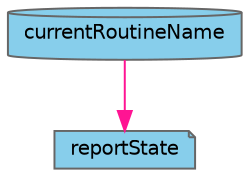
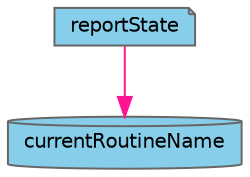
edge "currentRoutineName" -> "reportState": reversed
